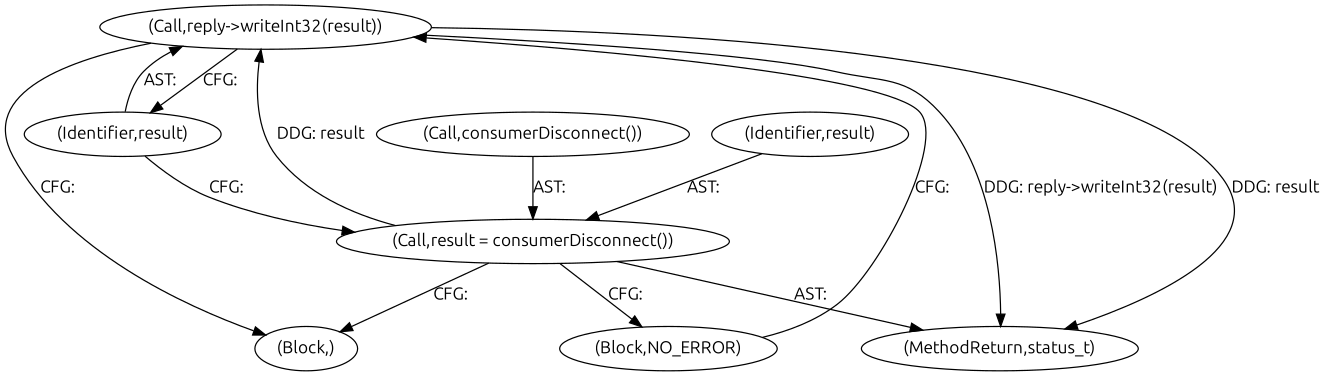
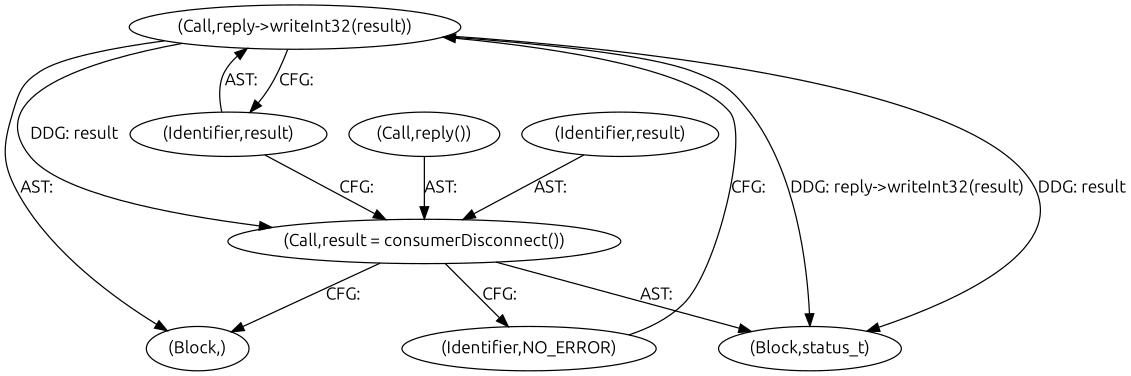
node "(Call,consumerDisconnect())": label "(Call,consumerDisconnect())" -> "(Call,reply())"
edge "(Call,result = consumerDisconnect())" -> "(Call,reply->writeInt32(result))": reversed
edge "(Call,reply->writeInt32(result))" -> "(Block,)": label "CFG: " -> "AST: "
node "(Block,NO_ERROR)": label "(Block,NO_ERROR)" -> "(Identifier,NO_ERROR)"
node "(MethodReturn,status_t)": label "(MethodReturn,status_t)" -> "(Block,status_t)"
